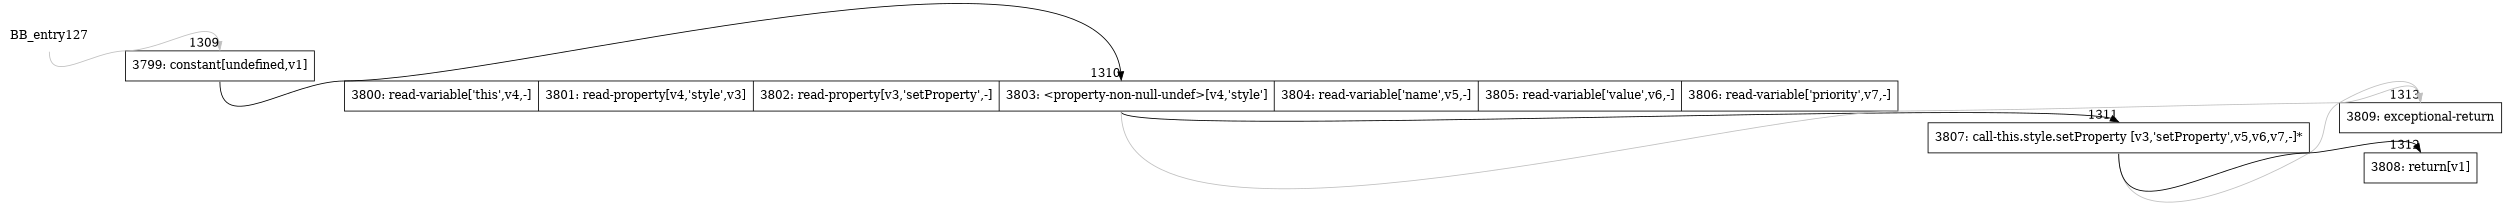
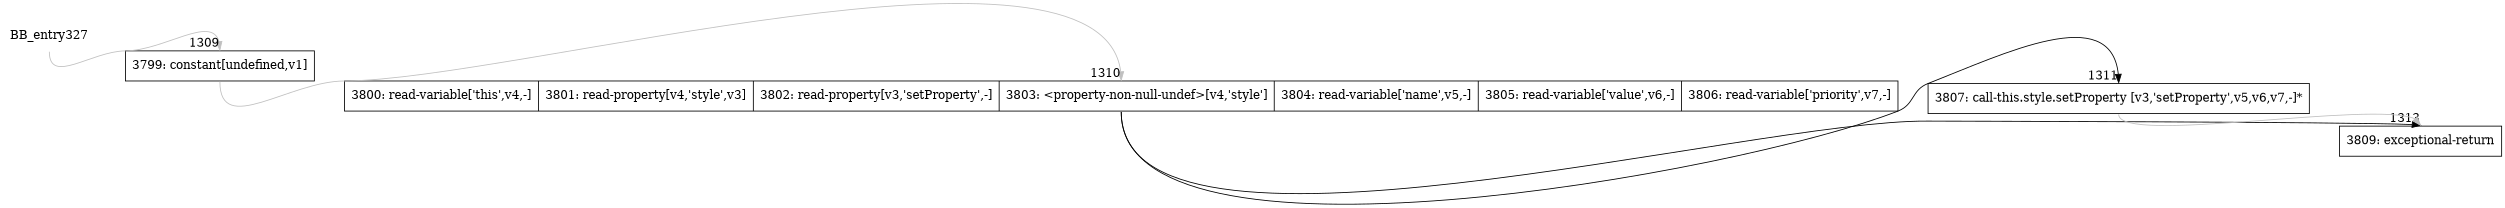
edge "3799: constant[undefined,v1]" -> "3800: read-variable['this',v4,-]": color black -> gray
node "BB_entry127": label "BB_entry127" -> "BB_entry327"
edge "3800: read-variable['this',v4,-]" -> "3809: exceptional-return": color gray -> black
node "3808: return[v1]": removed
